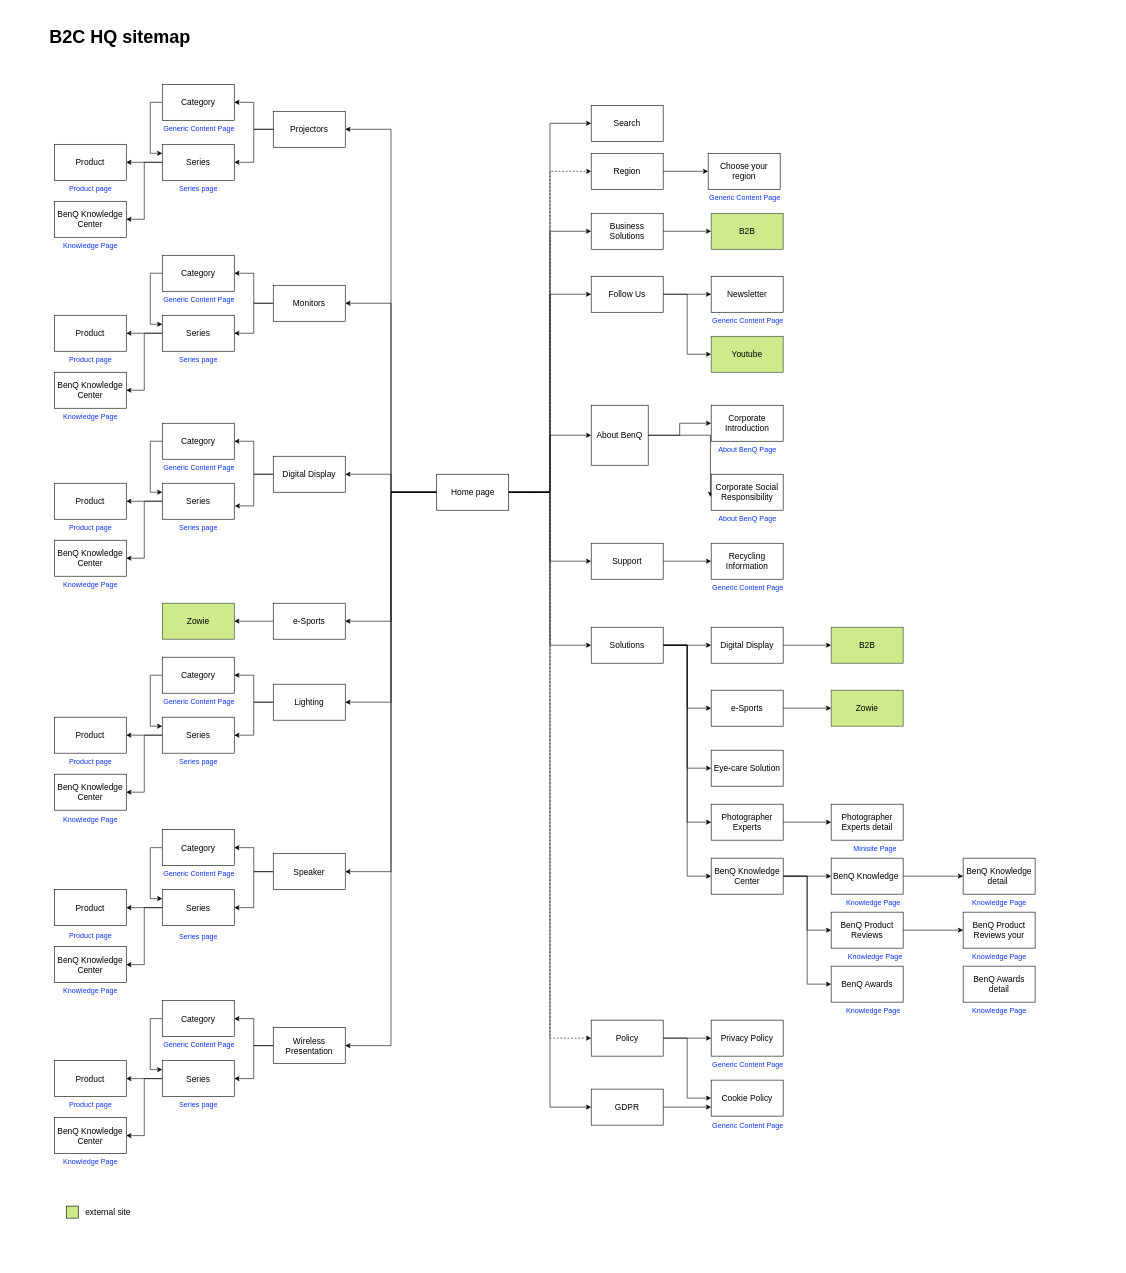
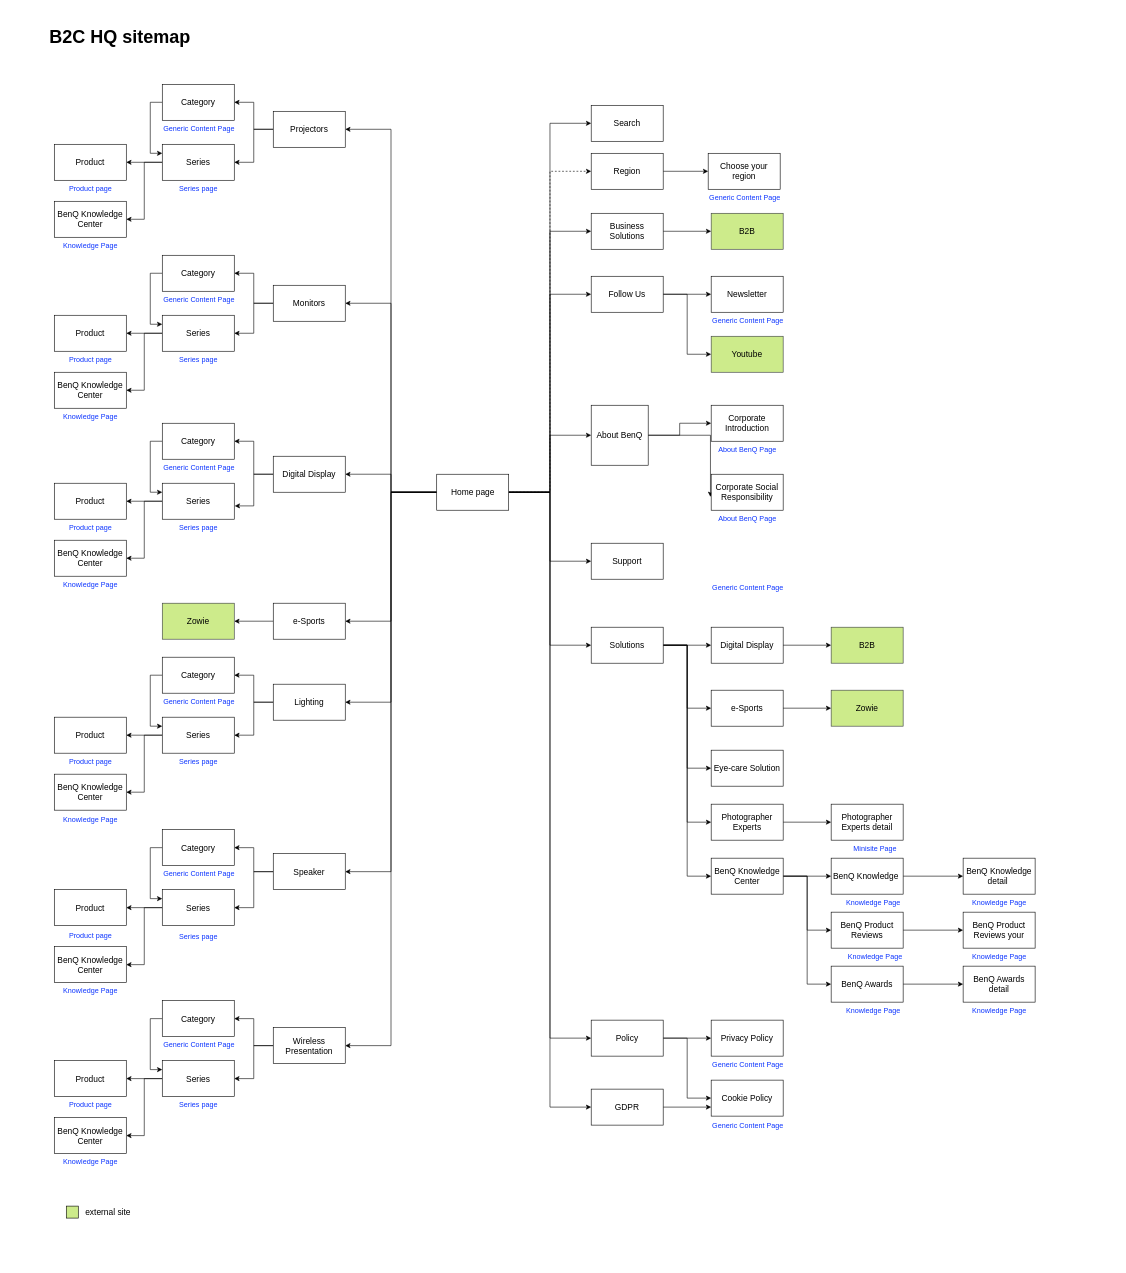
edge "Support" -> "Recycling Information": removed
node "Recycling Information": removed
edge "BenQ Awards" -> "BenQ Awards detail": added
edge "Home page" -> "Policy": style dashed -> solid
